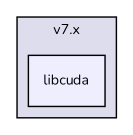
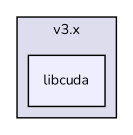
cluster "v7.x": label "v7.x" -> "v3.x"
